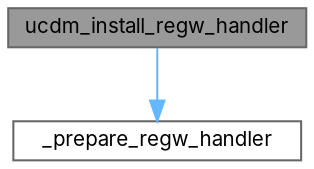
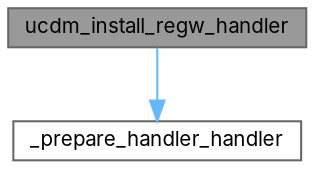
node "_prepare_regw_handler": label "_prepare_regw_handler" -> "_prepare_handler_handler"
